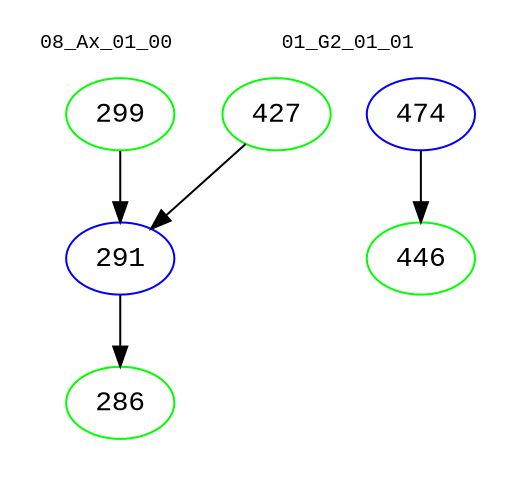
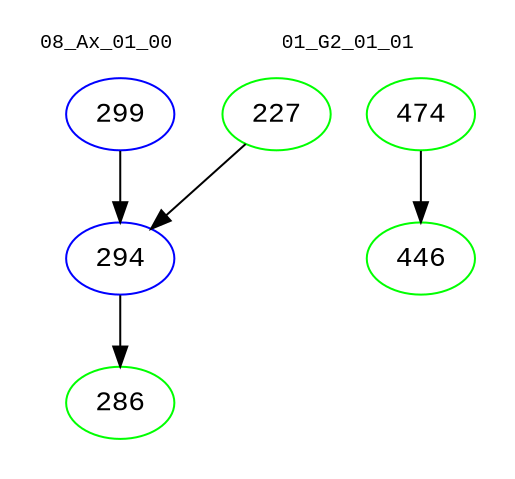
node "299": color green -> blue
node "427": label "427" -> "227"
node "474": color blue -> green
node "291": label "291" -> "294"
